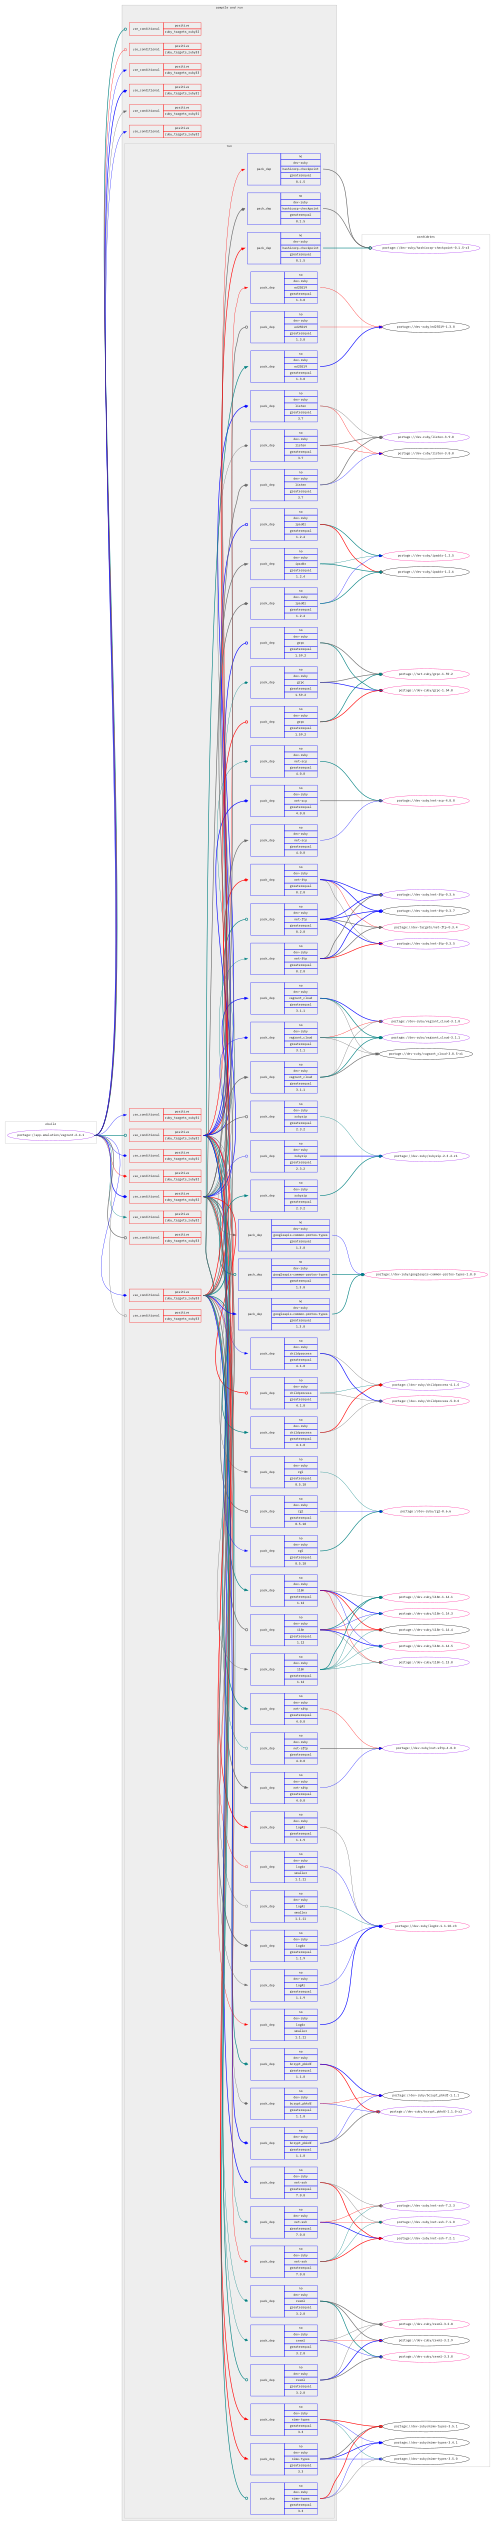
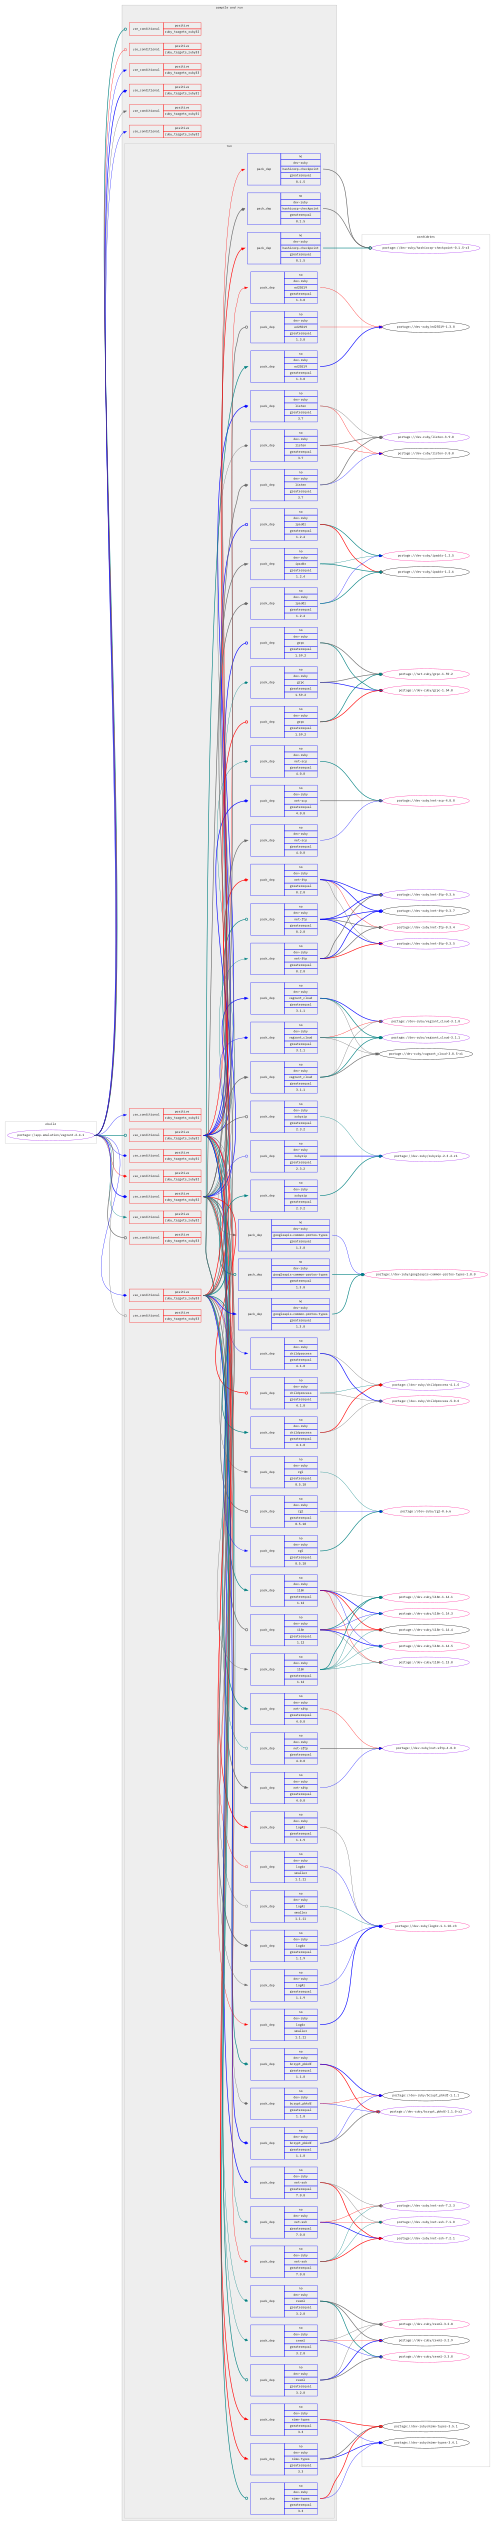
node "portage://dev-targets/net-ftp-0.3.4": label "portage://dev-targets/net-ftp-0.3.4" -> "portage://dev-ruby/net-ftp-0.3.4"
node "portage://dev-ruby/mime-types-3.5.0": removed
